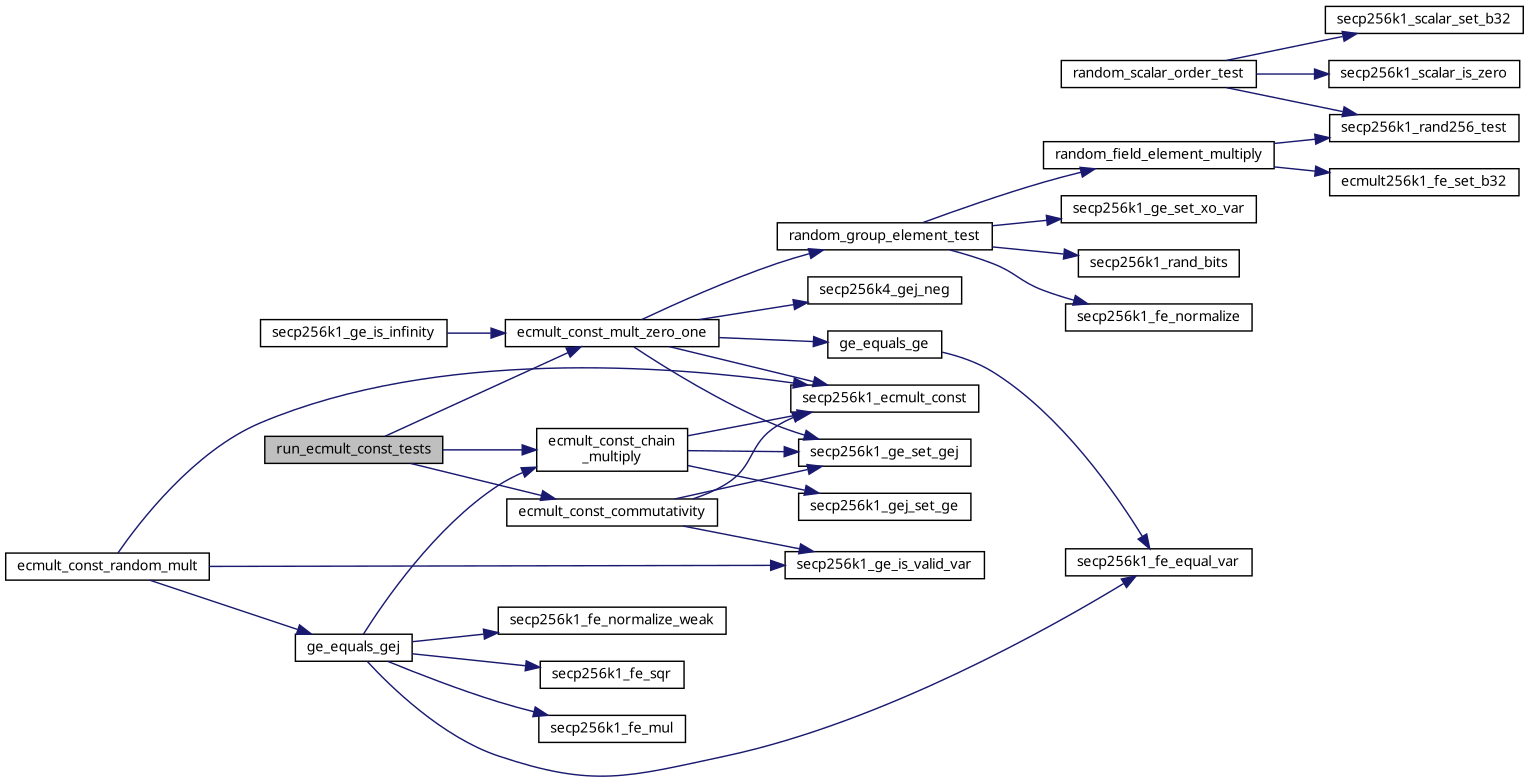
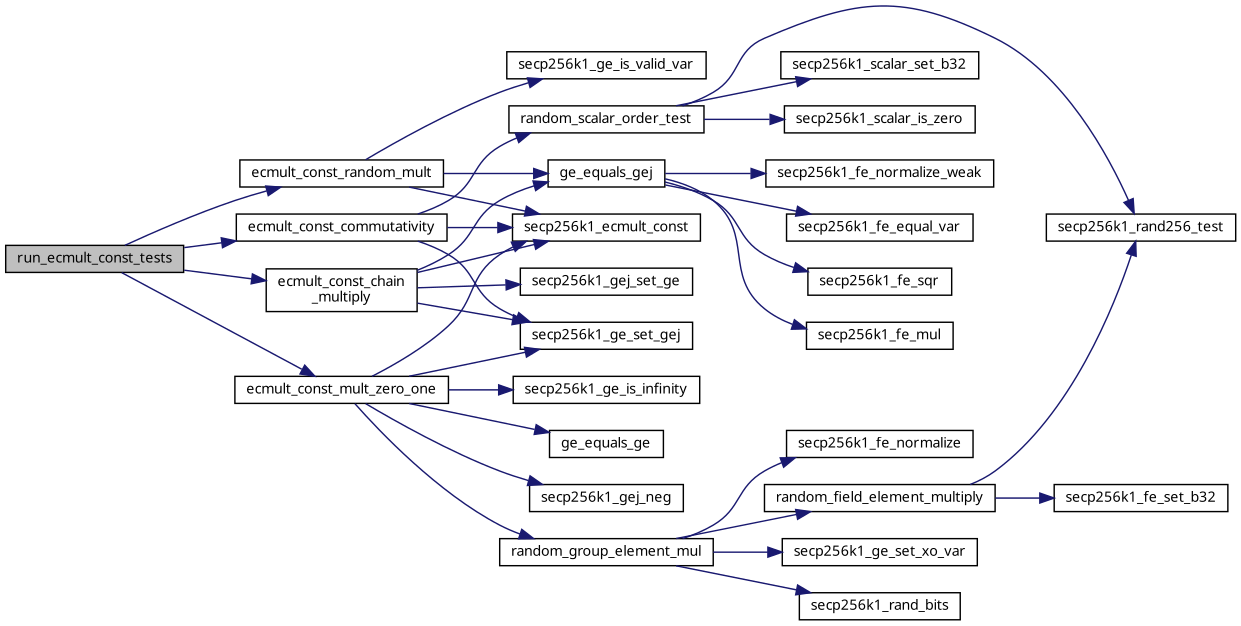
node "ecmult256k1_fe_set_b32": label "ecmult256k1_fe_set_b32" -> "secp256k1_fe_set_b32"
edge "run_ecmult_const_tests" -> "ecmult_const_random_mult": added
node "random_group_element_test": label "random_group_element_test" -> "random_group_element_mul"
node "secp256k4_gej_neg": label "secp256k4_gej_neg" -> "secp256k1_gej_neg"
edge "secp256k1_ge_is_infinity" -> "ecmult_const_mult_zero_one": reversed
edge "ge_equals_ge" -> "secp256k1_fe_equal_var": removed
edge "ecmult_const_commutativity" -> "secp256k1_ge_is_valid_var": now "ecmult_const_commutativity" -> "random_scalar_order_test"
edge "ge_equals_gej" -> "ecmult_const_chain _multiply": reversed
